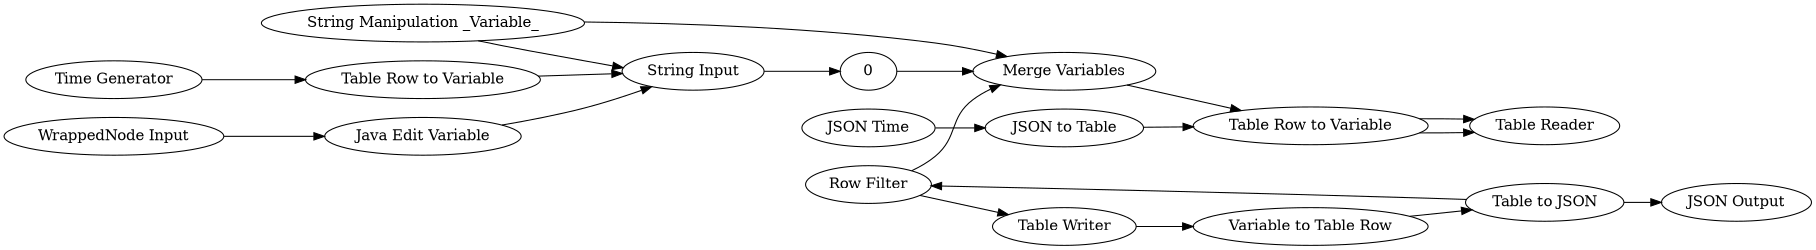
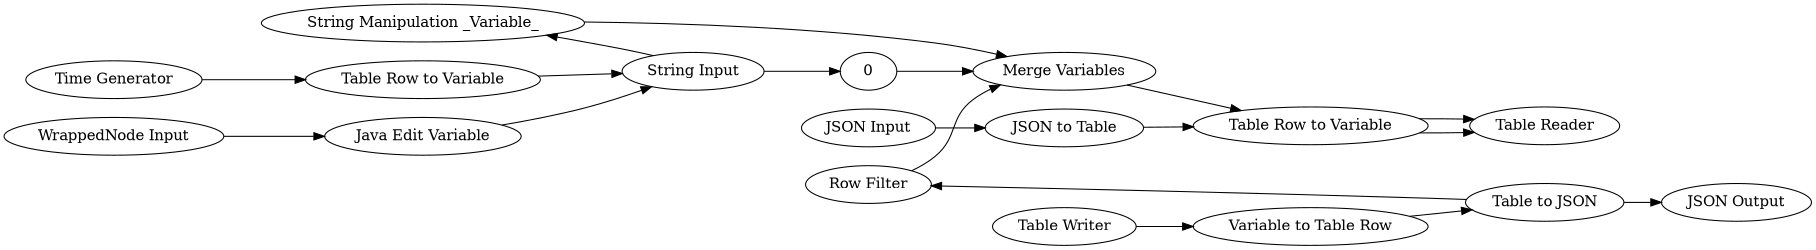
edge "String Manipulation _Variable_" -> "String Input": reversed
node "JSON Time": label "JSON Time" -> "JSON Input"
edge "Row Filter" -> "Table Writer": removed
